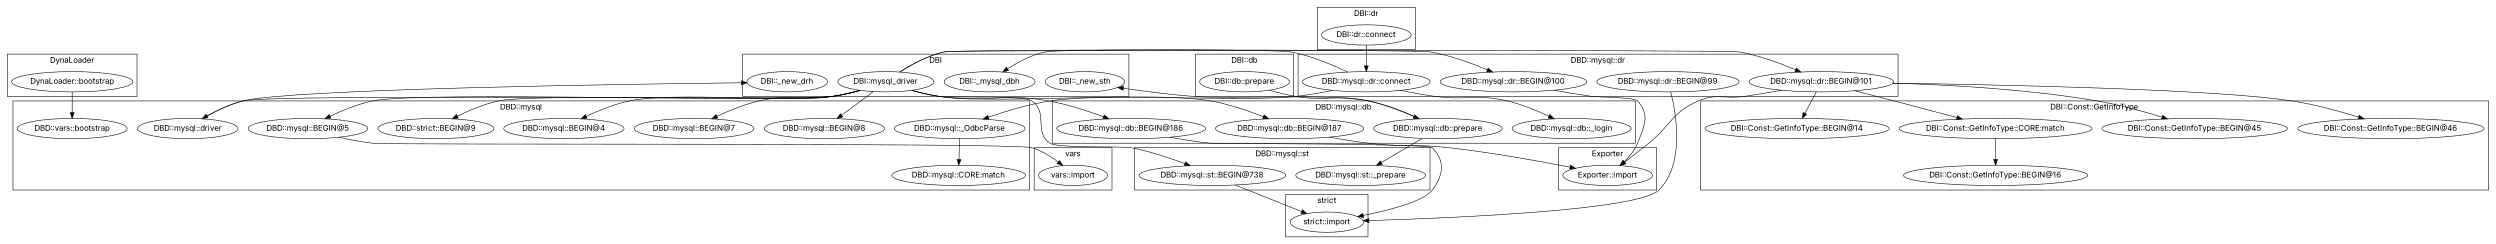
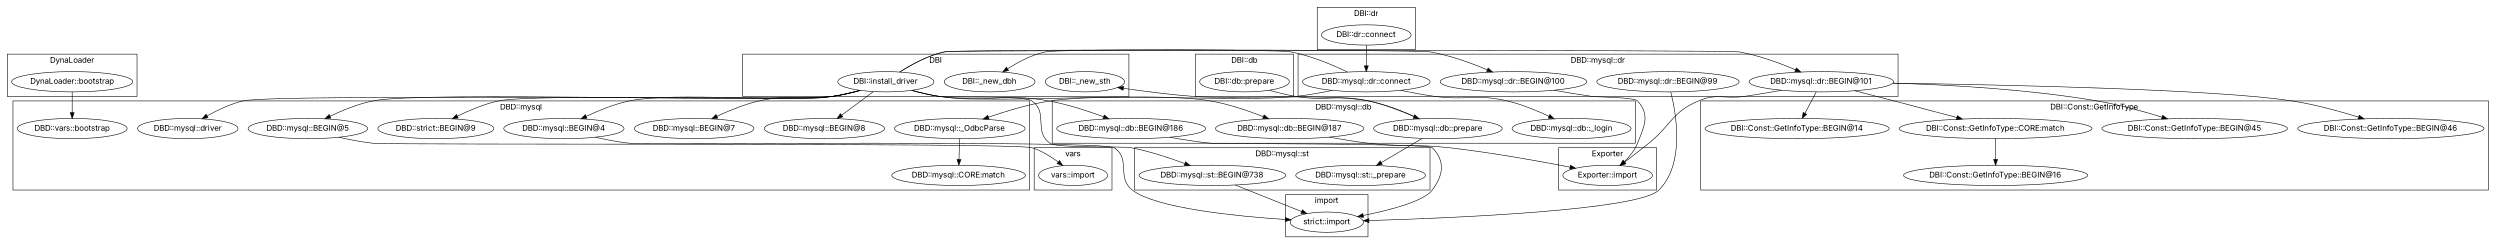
node "DBI::_new_drh": removed
node "DBI::mysql_driver": label "DBI::mysql_driver" -> "DBI::install_driver"
node "DBI::_mysql_dbh": label "DBI::_mysql_dbh" -> "DBI::_new_dbh"
edge "DBD::mysql::BEGIN@4" -> "strict::import": added
cluster "strict": label "strict" -> "import"
